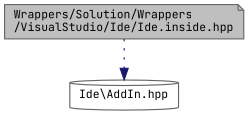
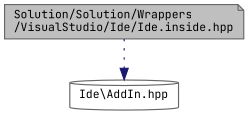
node "Wrappers/Solution/Wrappers /VisualStudio/Ide/Ide.inside.hpp": label "Wrappers/Solution/Wrappers /VisualStudio/Ide/Ide.inside.hpp" -> "Solution/Solution/Wrappers /VisualStudio/Ide/Ide.inside.hpp"
